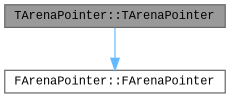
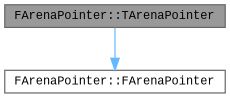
node "TArenaPointer::TArenaPointer": label "TArenaPointer::TArenaPointer" -> "FArenaPointer::TArenaPointer"
